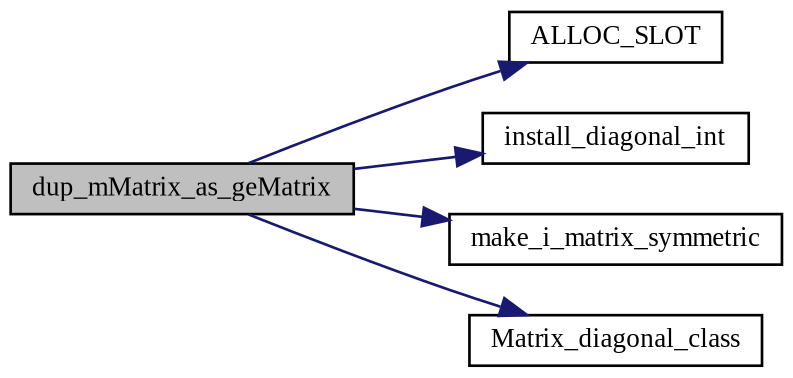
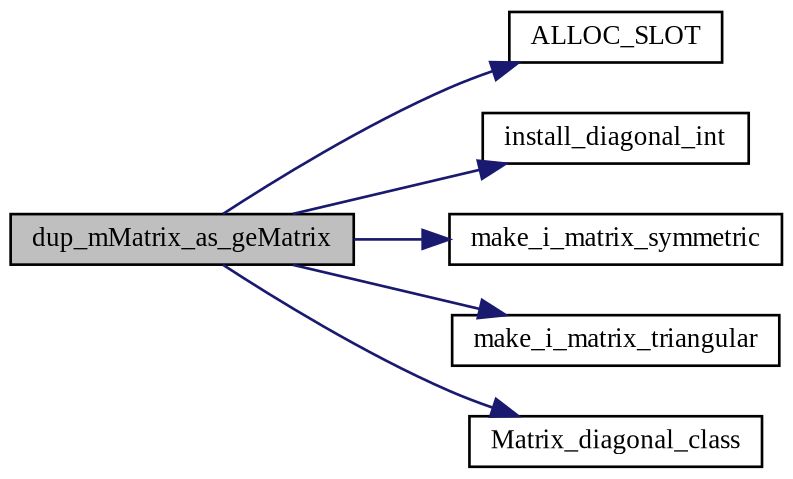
node "make_i_matrix_triangular": added
